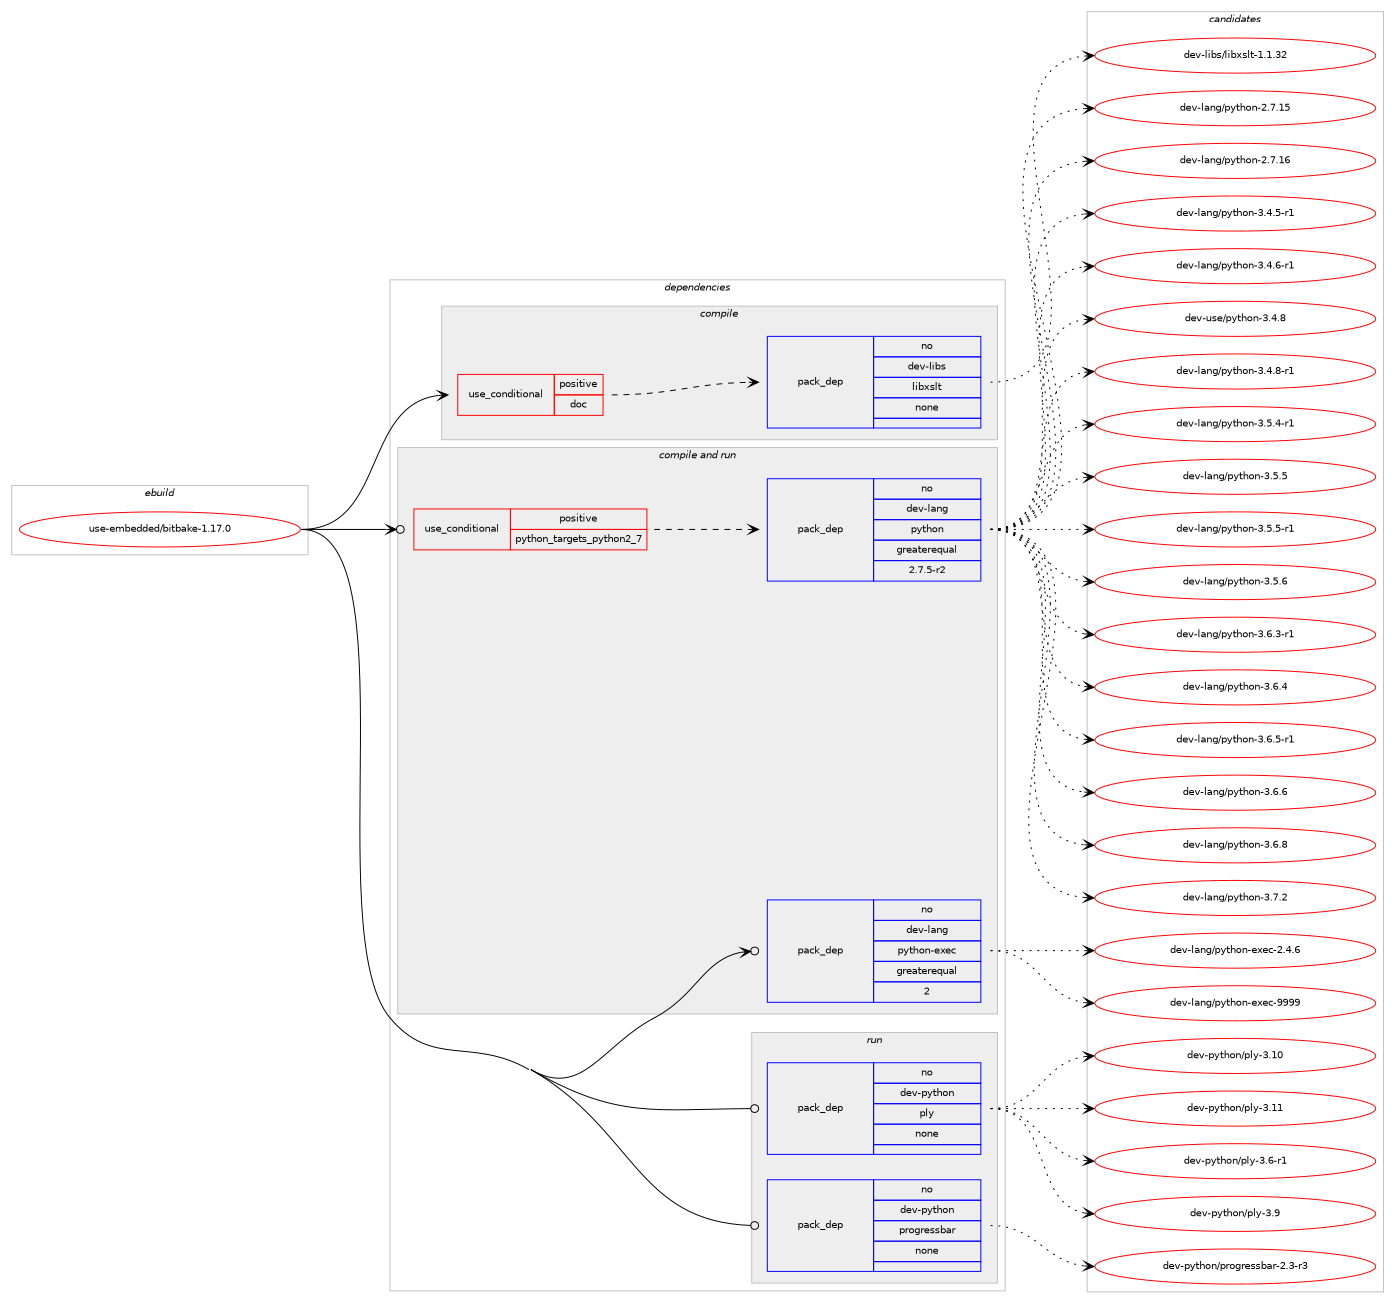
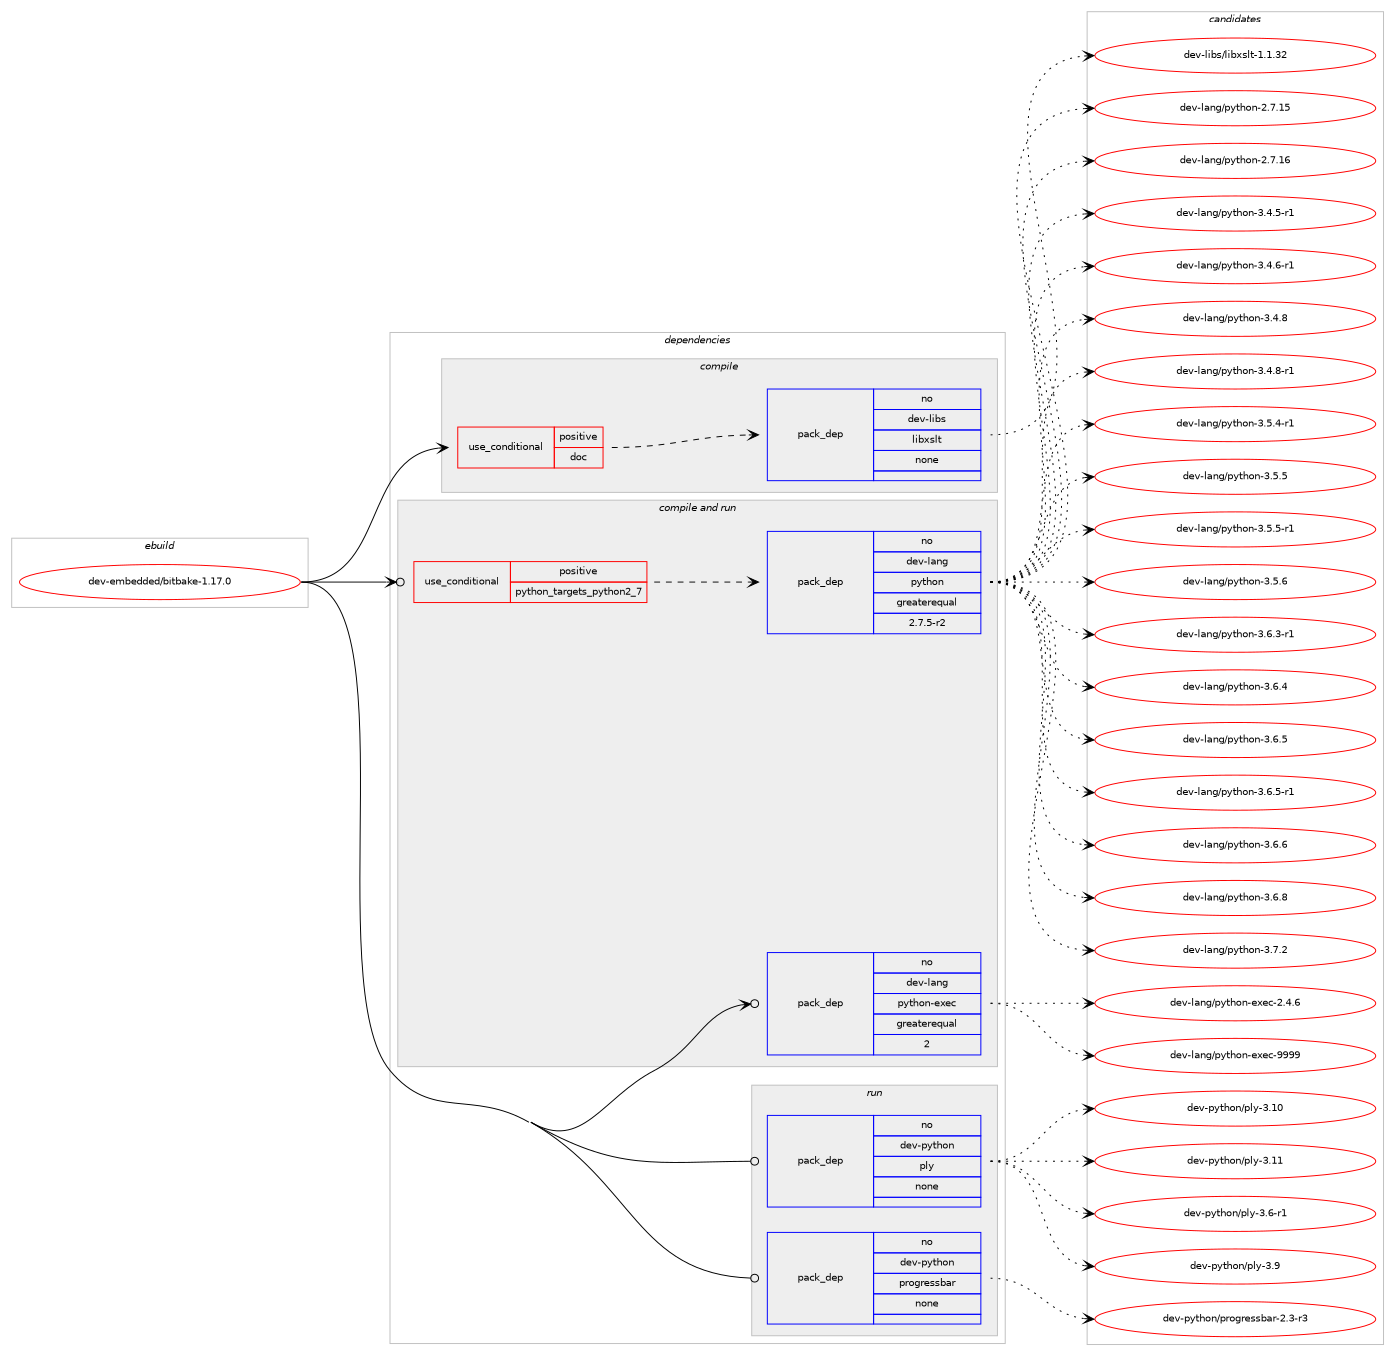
node "dev-use/python-3.4.8": label "dev-use/python-3.4.8" -> "dev-lang/python-3.4.8"
node "use-embedded/bitbake-1.17.0": label "use-embedded/bitbake-1.17.0" -> "dev-embedded/bitbake-1.17.0"
node "dev-lang/python-3.6.5": added
